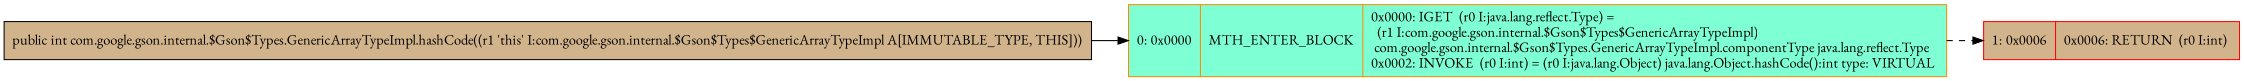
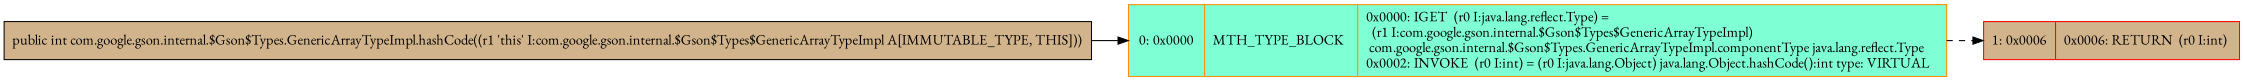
node "0: 0x0000": text "MTH_ENTER_BLOCK" -> "MTH_TYPE_BLOCK"
